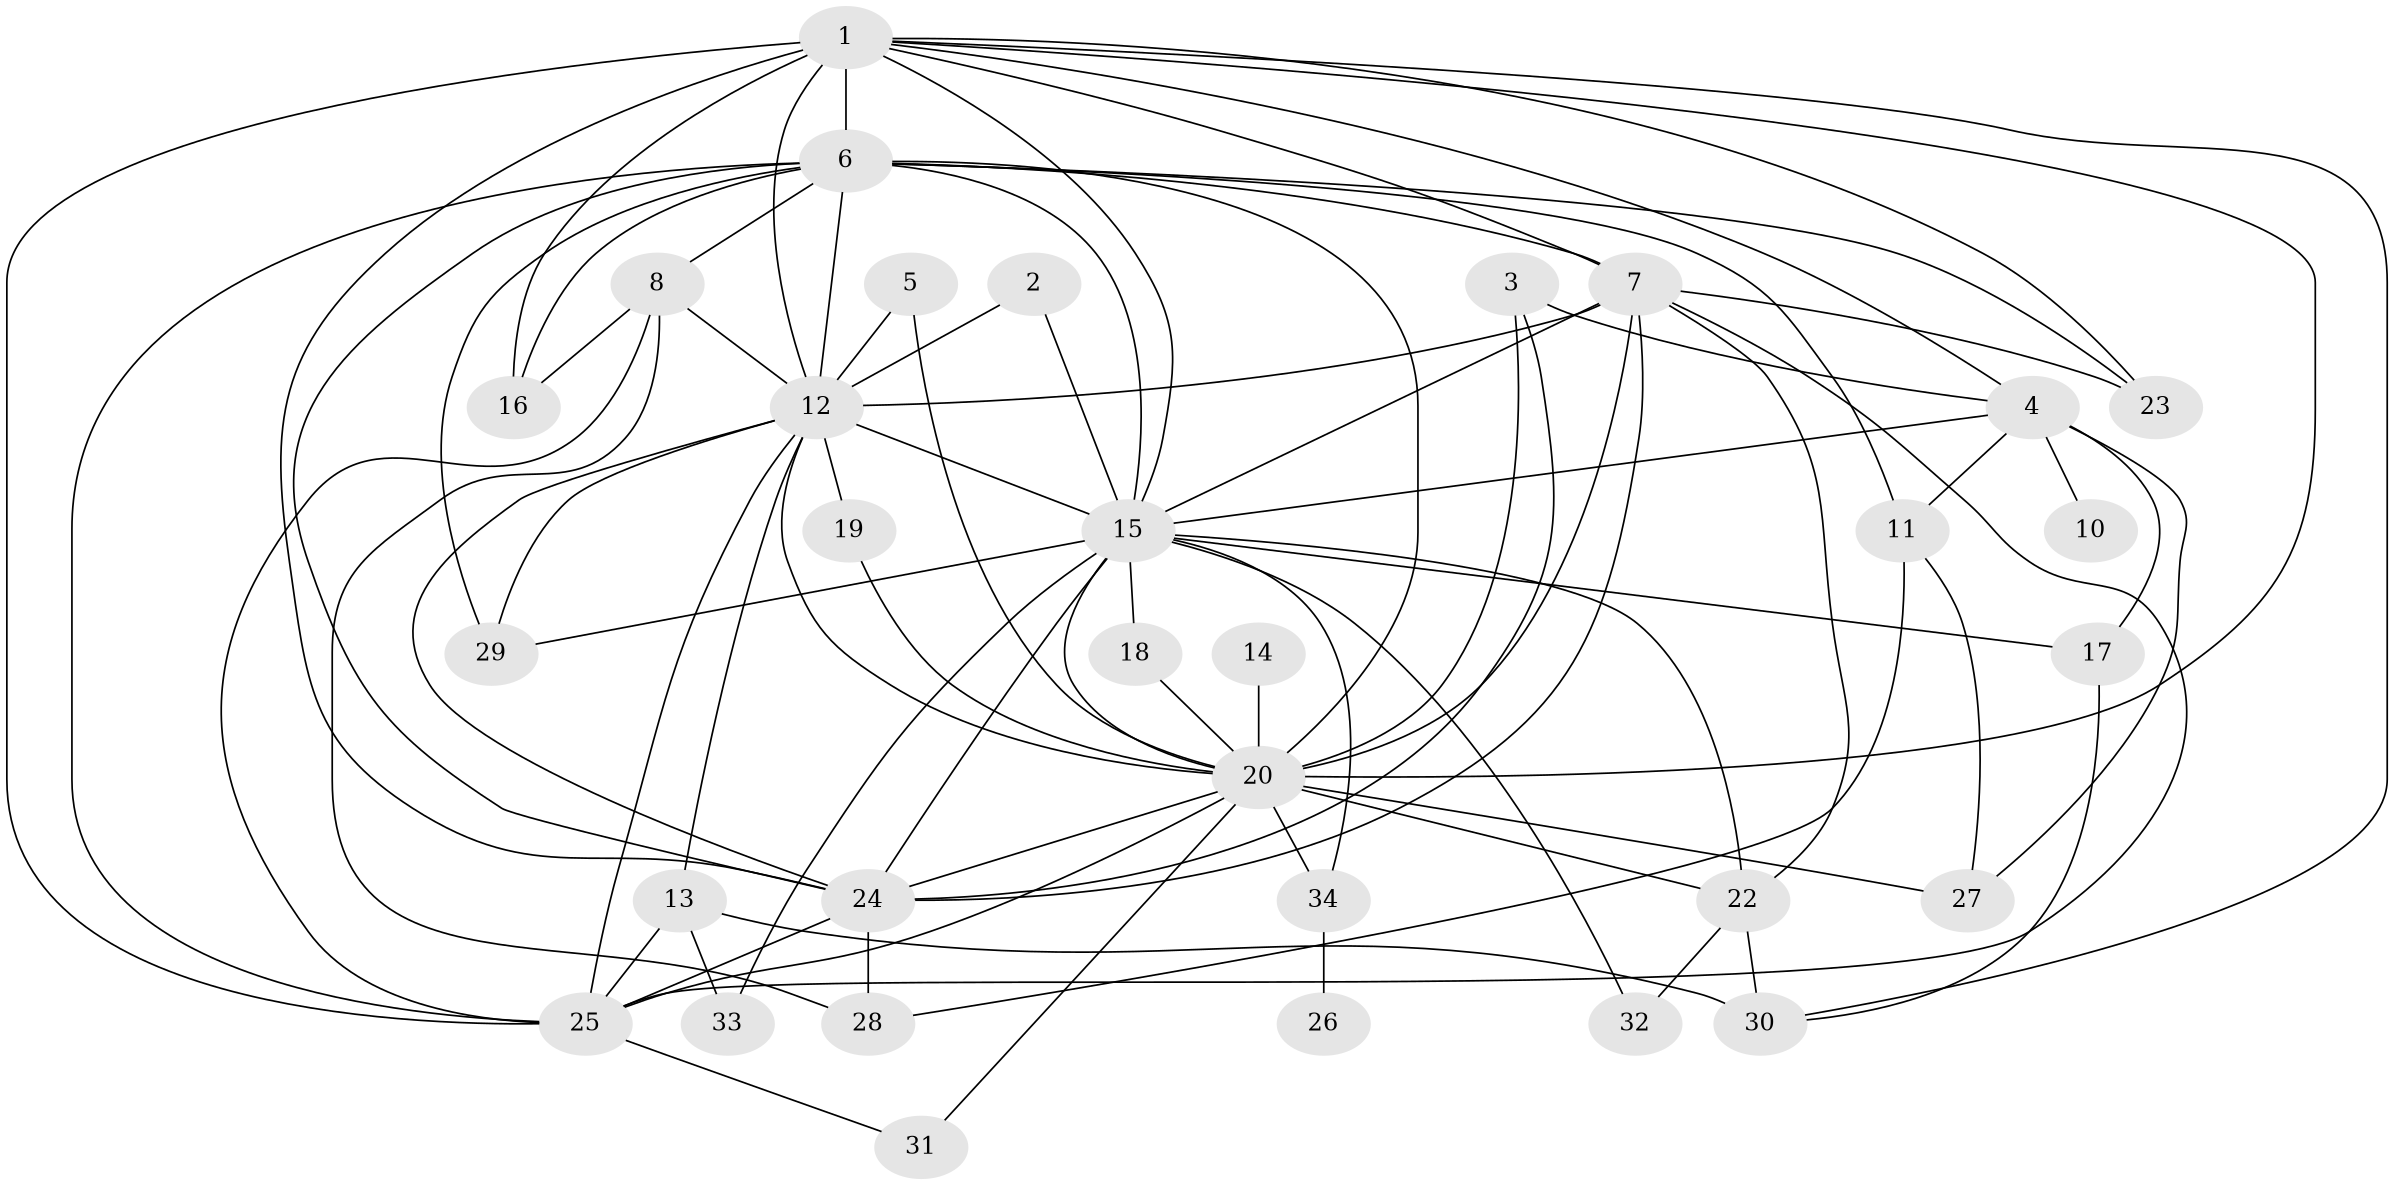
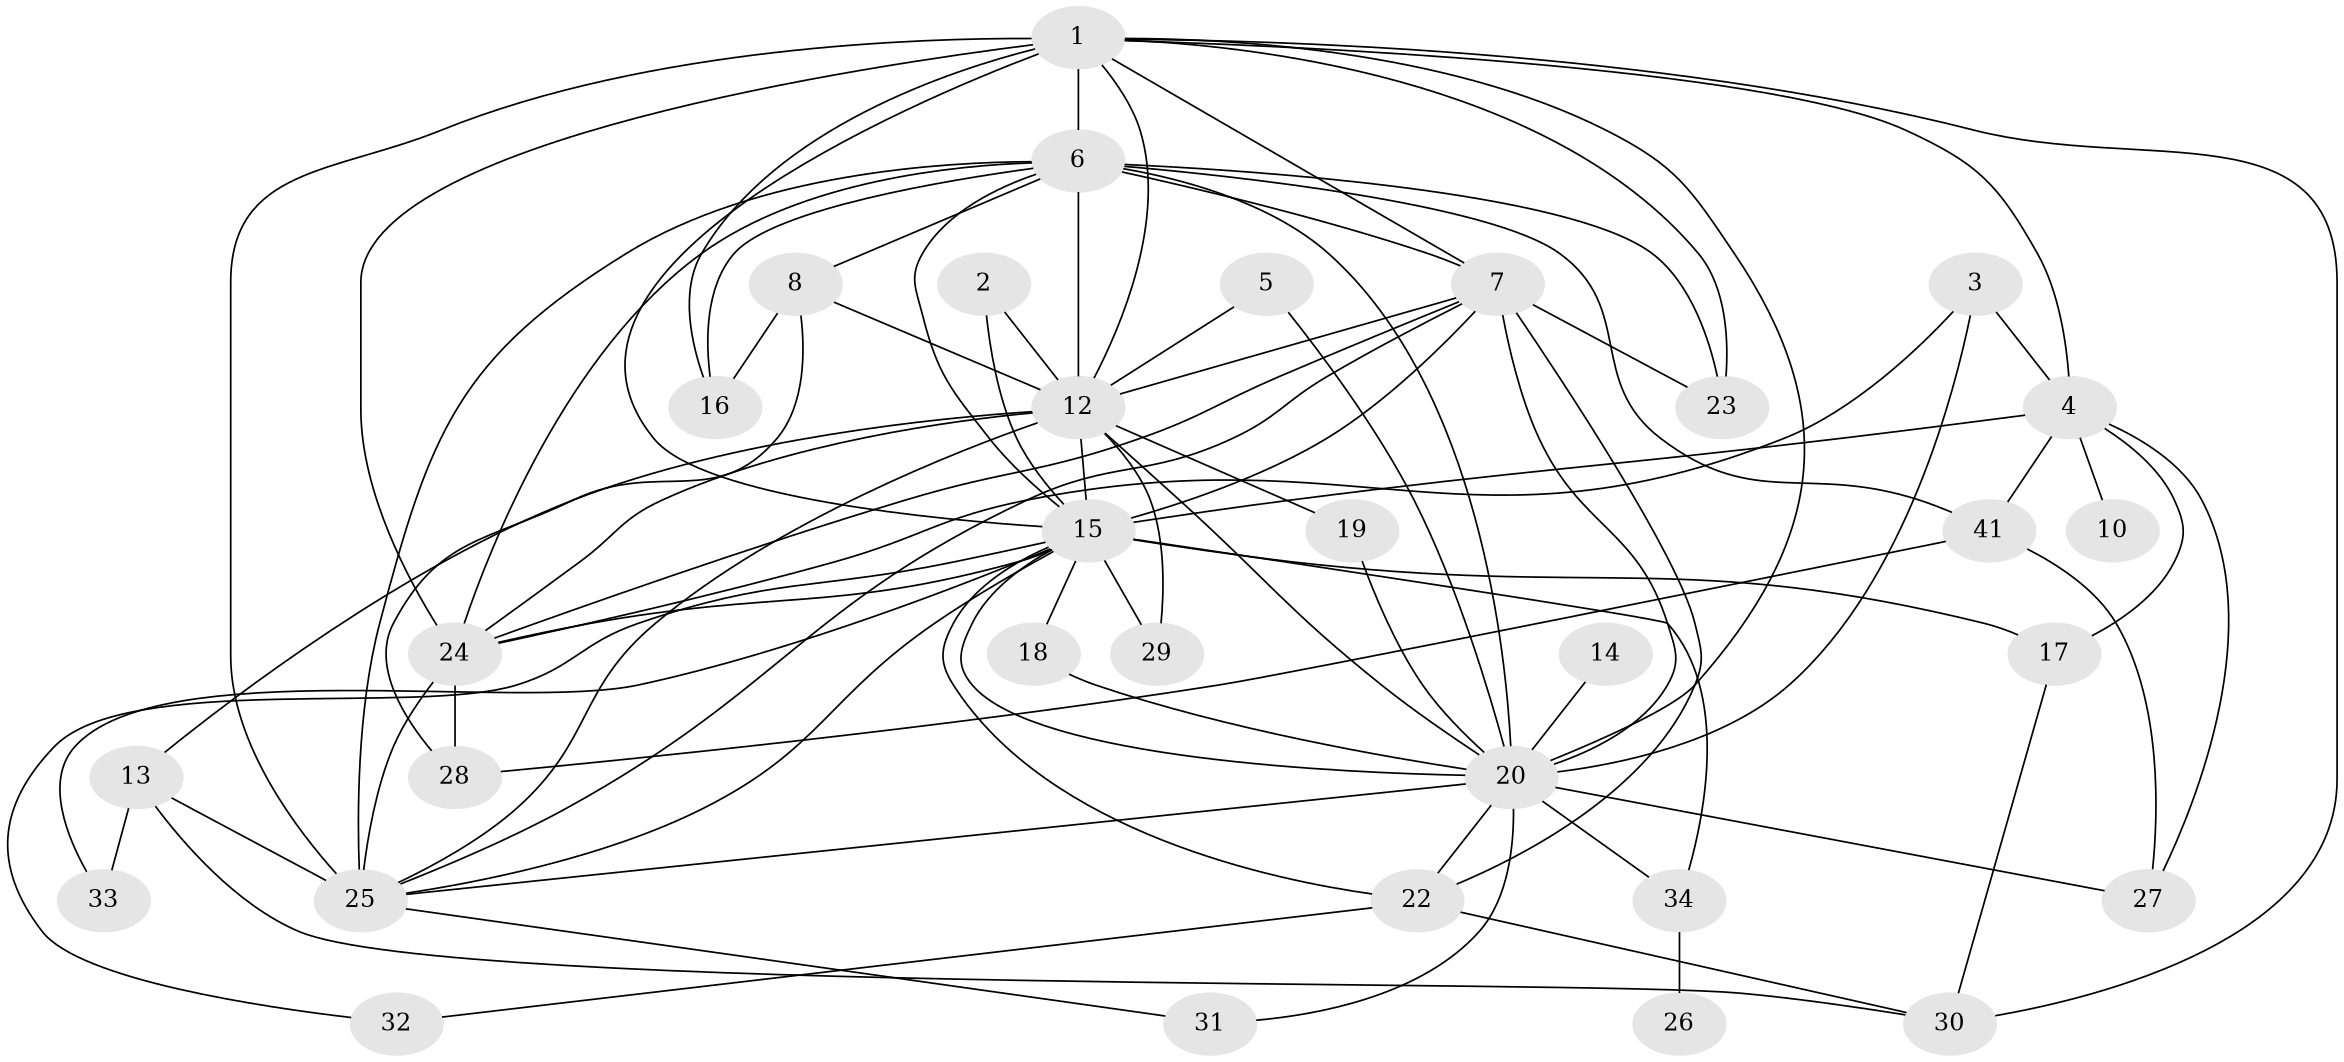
edge "6" -- "29": removed
node "11": label "11" -> "41"
edge "8" -- "25": now "15" -- "25"
edge "20" -- "24": removed
